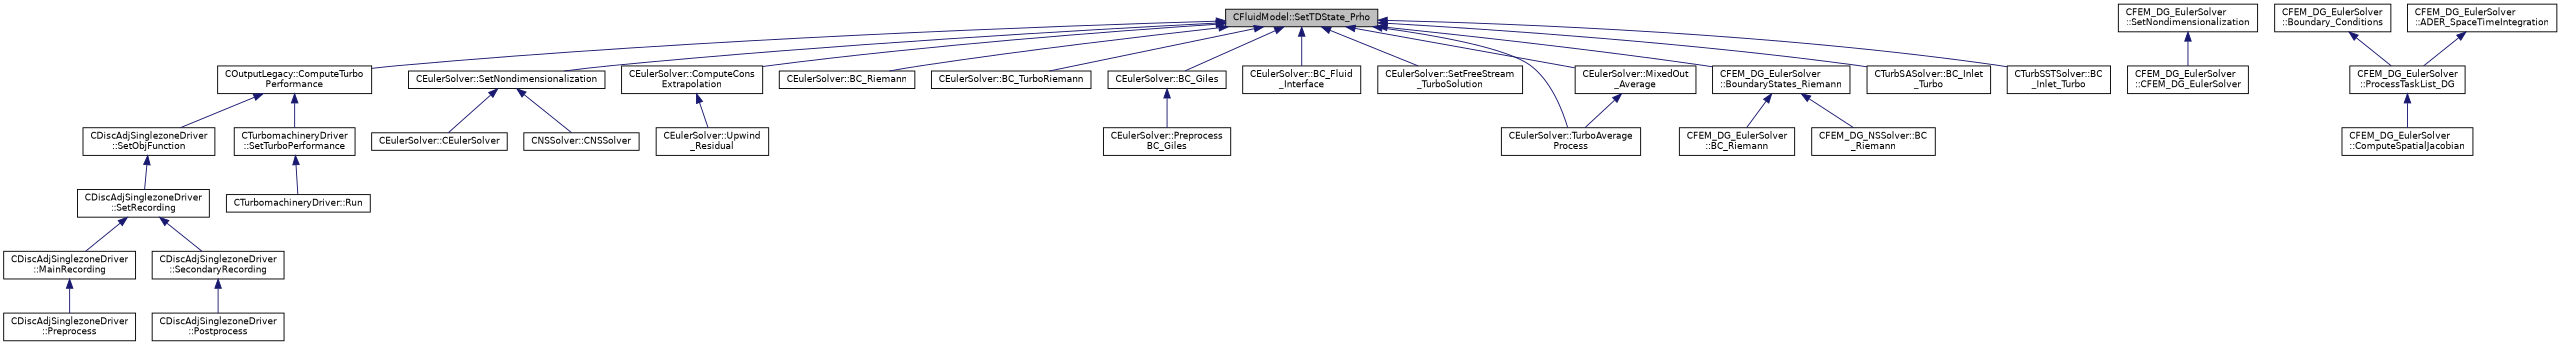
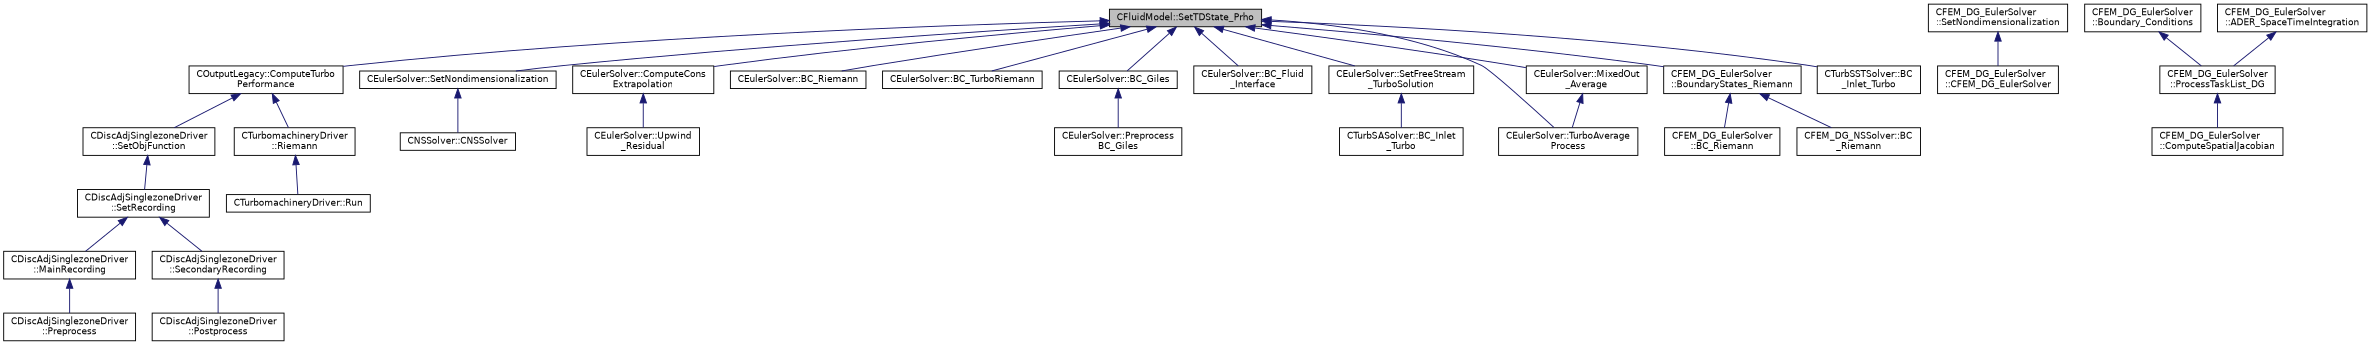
edge "CTurbSASolver::BC_Inlet _Turbo" -> "CFluidModel::SetTDState_Prho": now "CTurbSASolver::BC_Inlet _Turbo" -> "CEulerSolver::SetFreeStream _TurboSolution"
node "CTurbomachineryDriver ::SetTurboPerformance": label "CTurbomachineryDriver ::SetTurboPerformance" -> "CTurbomachineryDriver ::Riemann"
node "CEulerSolver::CEulerSolver": removed
